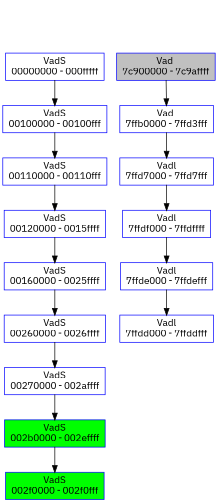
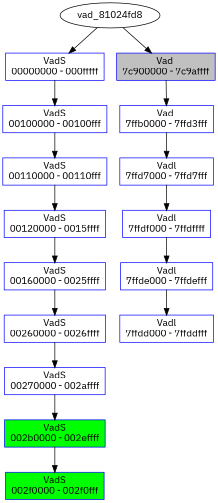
node "vad_81024fd8": added
